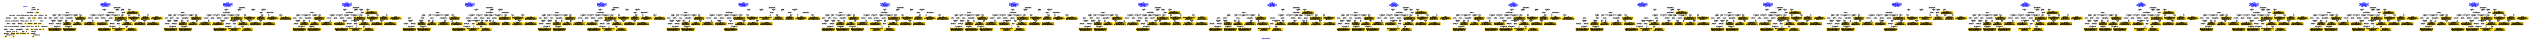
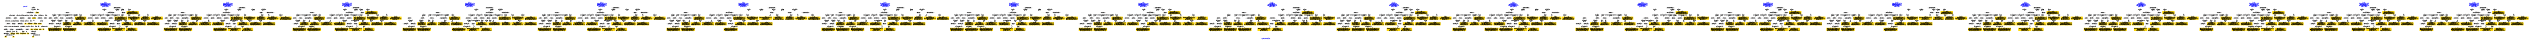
node "medium_URI": fillcolor lightgray -> gold
